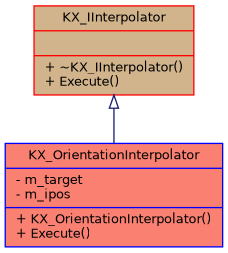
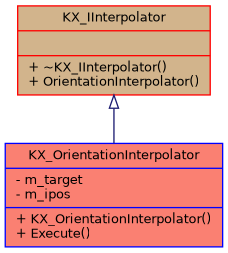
node "KX_IInterpolator": text "+ Execute()" -> "+ OrientationInterpolator()"
